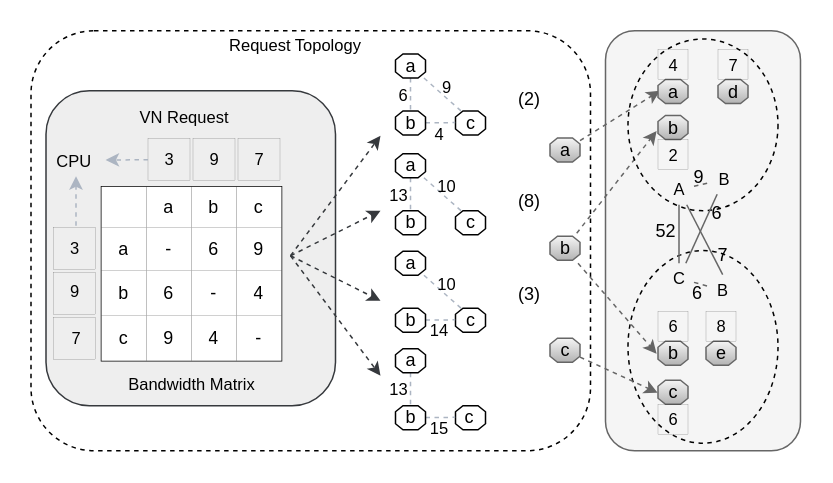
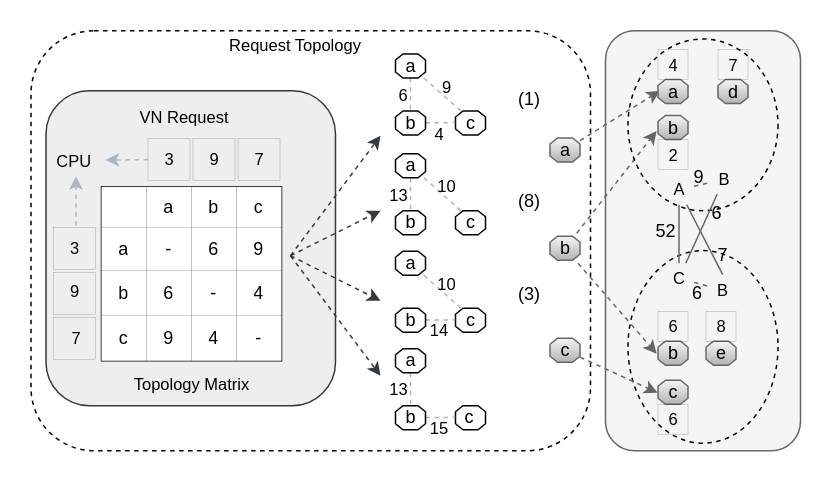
node "(2)": label "(2)" -> "(1)"
node "Bandwidth Matrix": label "Bandwidth Matrix" -> "Topology Matrix"
